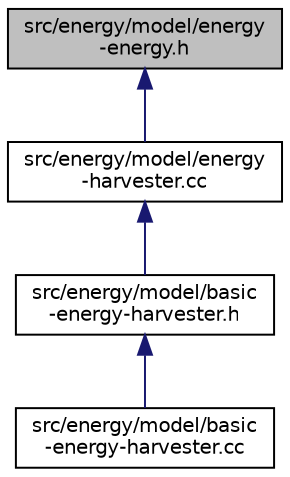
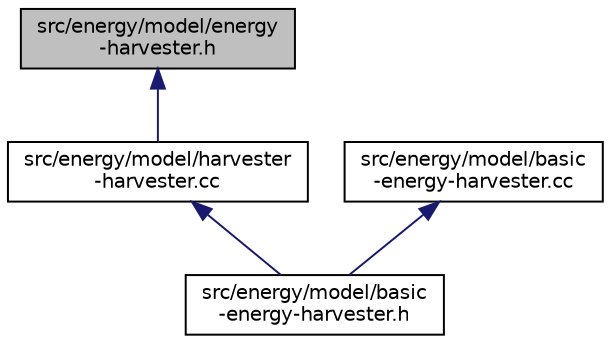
node "src/energy/model/energy -energy.h": label "src/energy/model/energy -energy.h" -> "src/energy/model/energy -harvester.h"
node "src/energy/model/energy -harvester.cc": label "src/energy/model/energy -harvester.cc" -> "src/energy/model/harvester -harvester.cc"
edge "src/energy/model/basic -energy-harvester.cc" -> "src/energy/model/basic -energy-harvester.h": reversed
